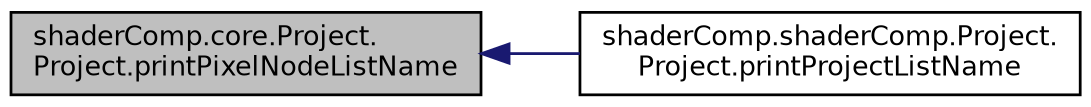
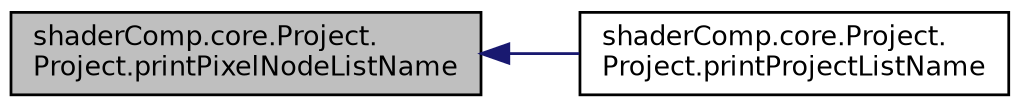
node "shaderComp.shaderComp.Project. Project.printProjectListName": label "shaderComp.shaderComp.Project. Project.printProjectListName" -> "shaderComp.core.Project. Project.printProjectListName"
